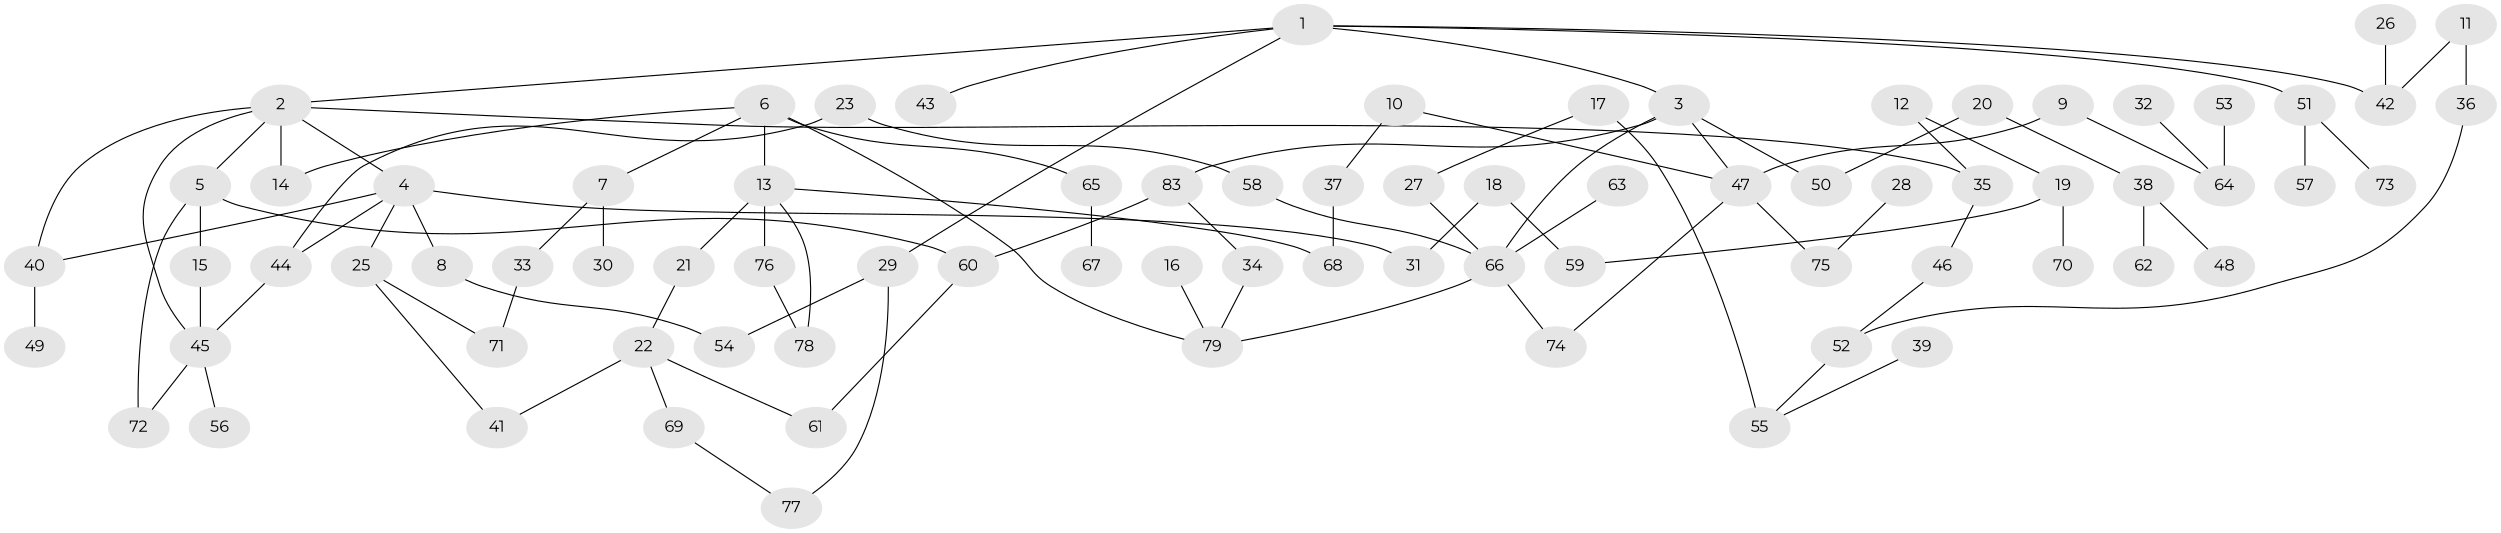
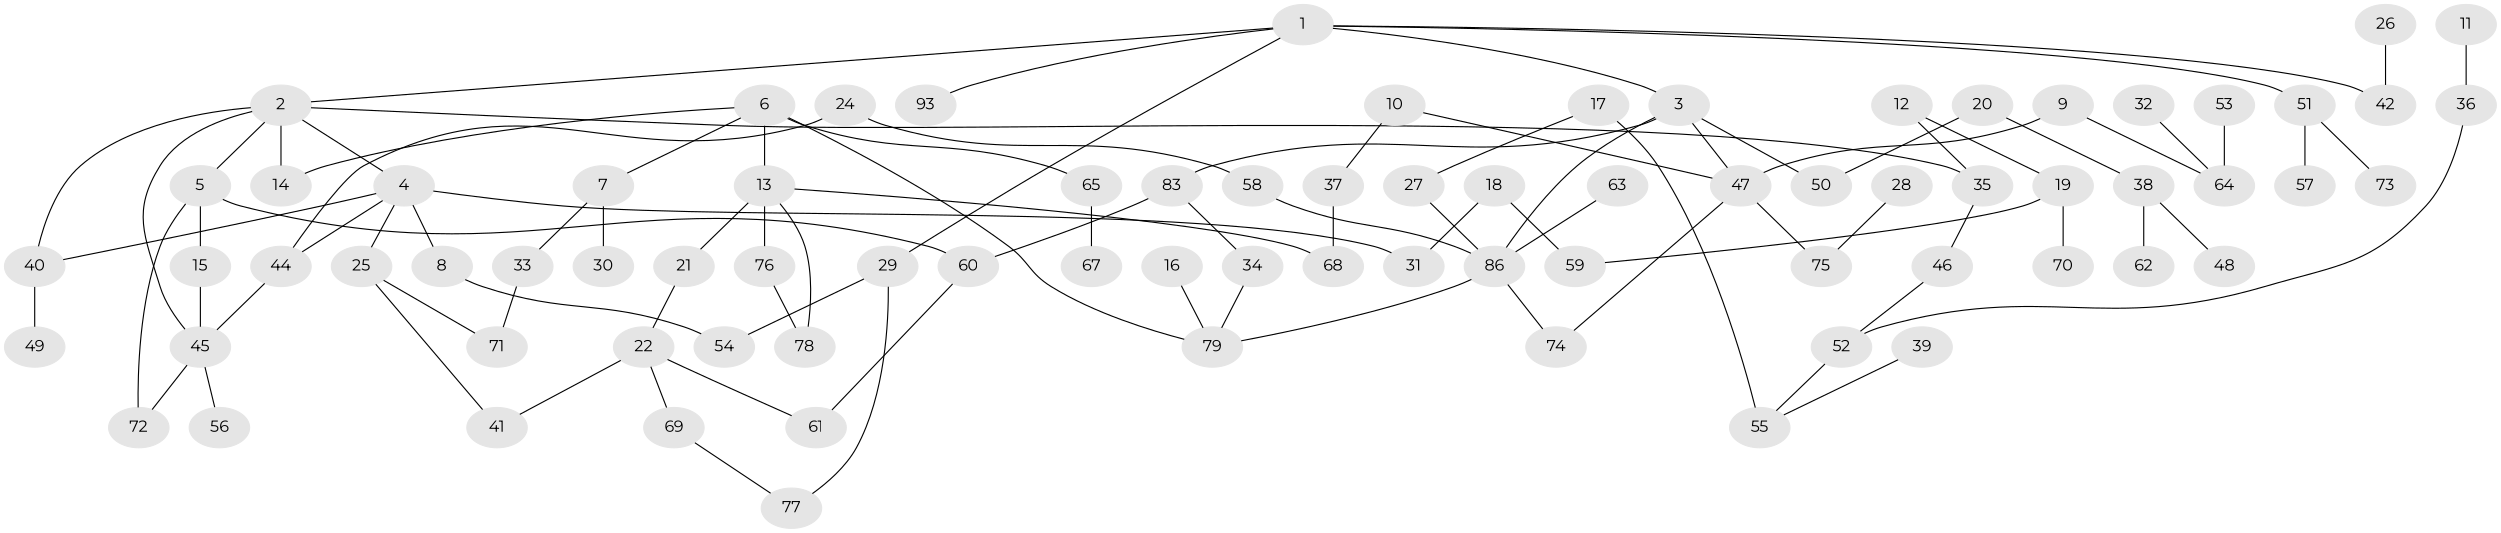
edge "11" -- "42": removed
node "23": label "23" -> "24"
node "43": label "43" -> "93"
node "66": label "66" -> "86"
